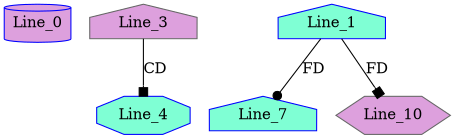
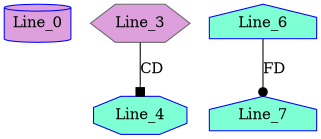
node "Line_3": shape house -> hexagon
node "Line_1": label "Line_1" -> "Line_6"
node "Line_10": removed
